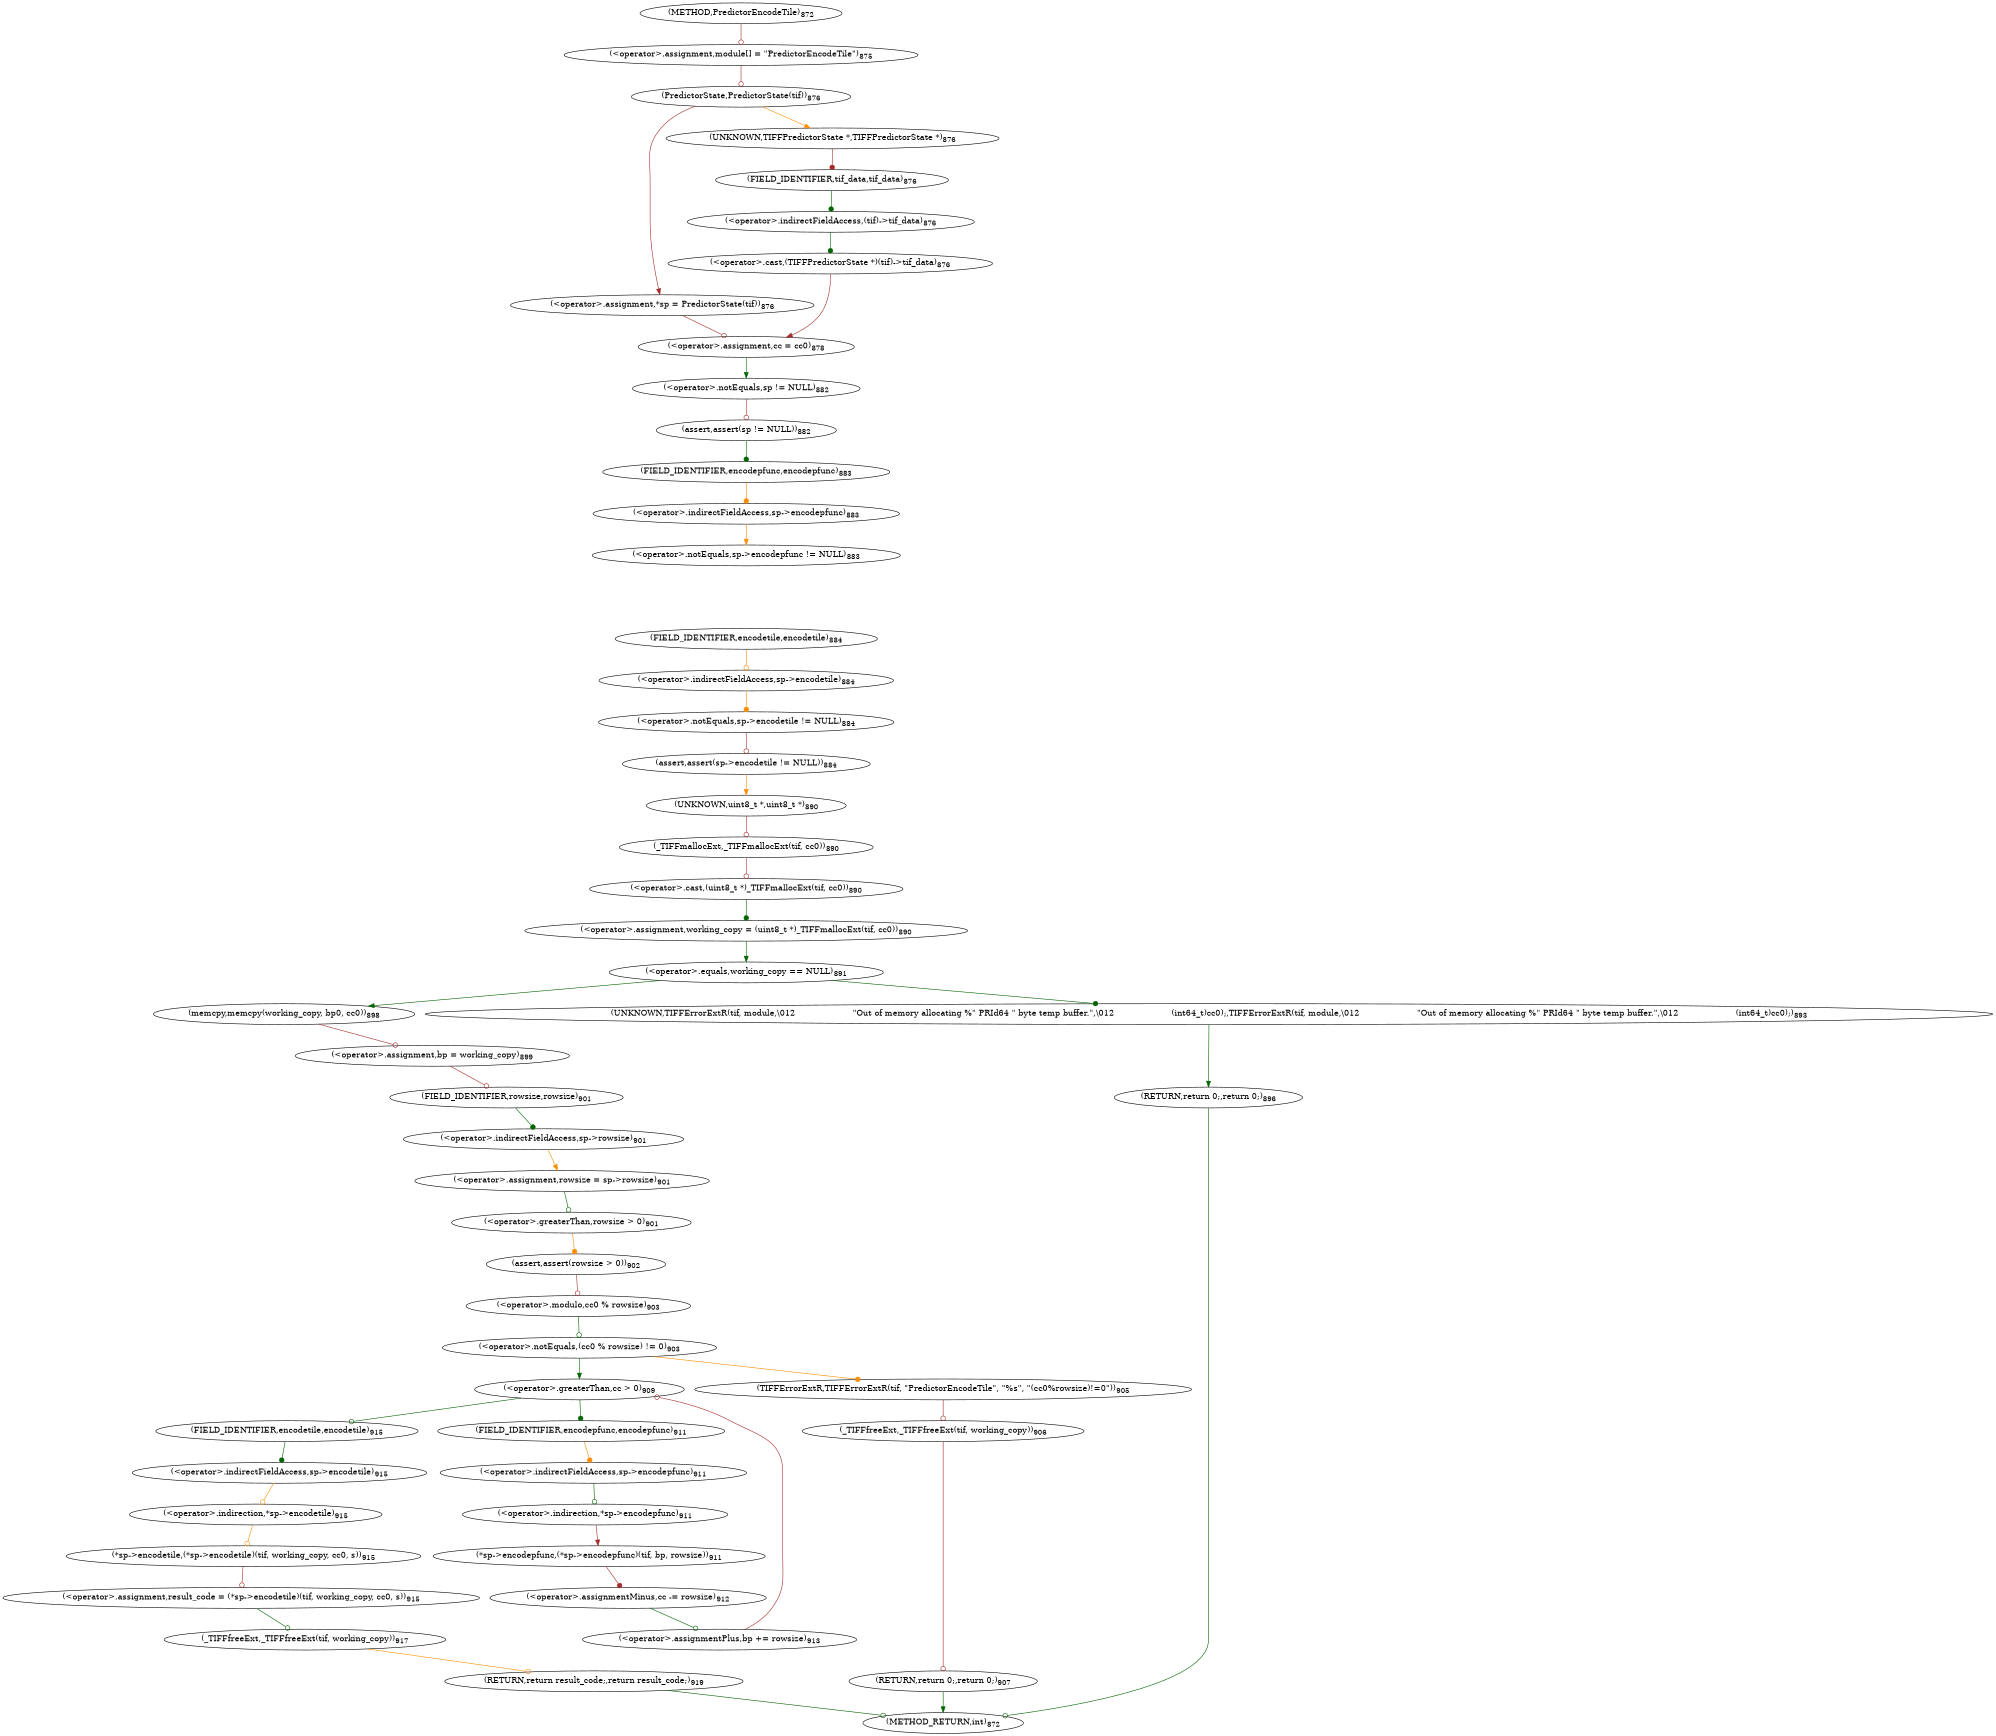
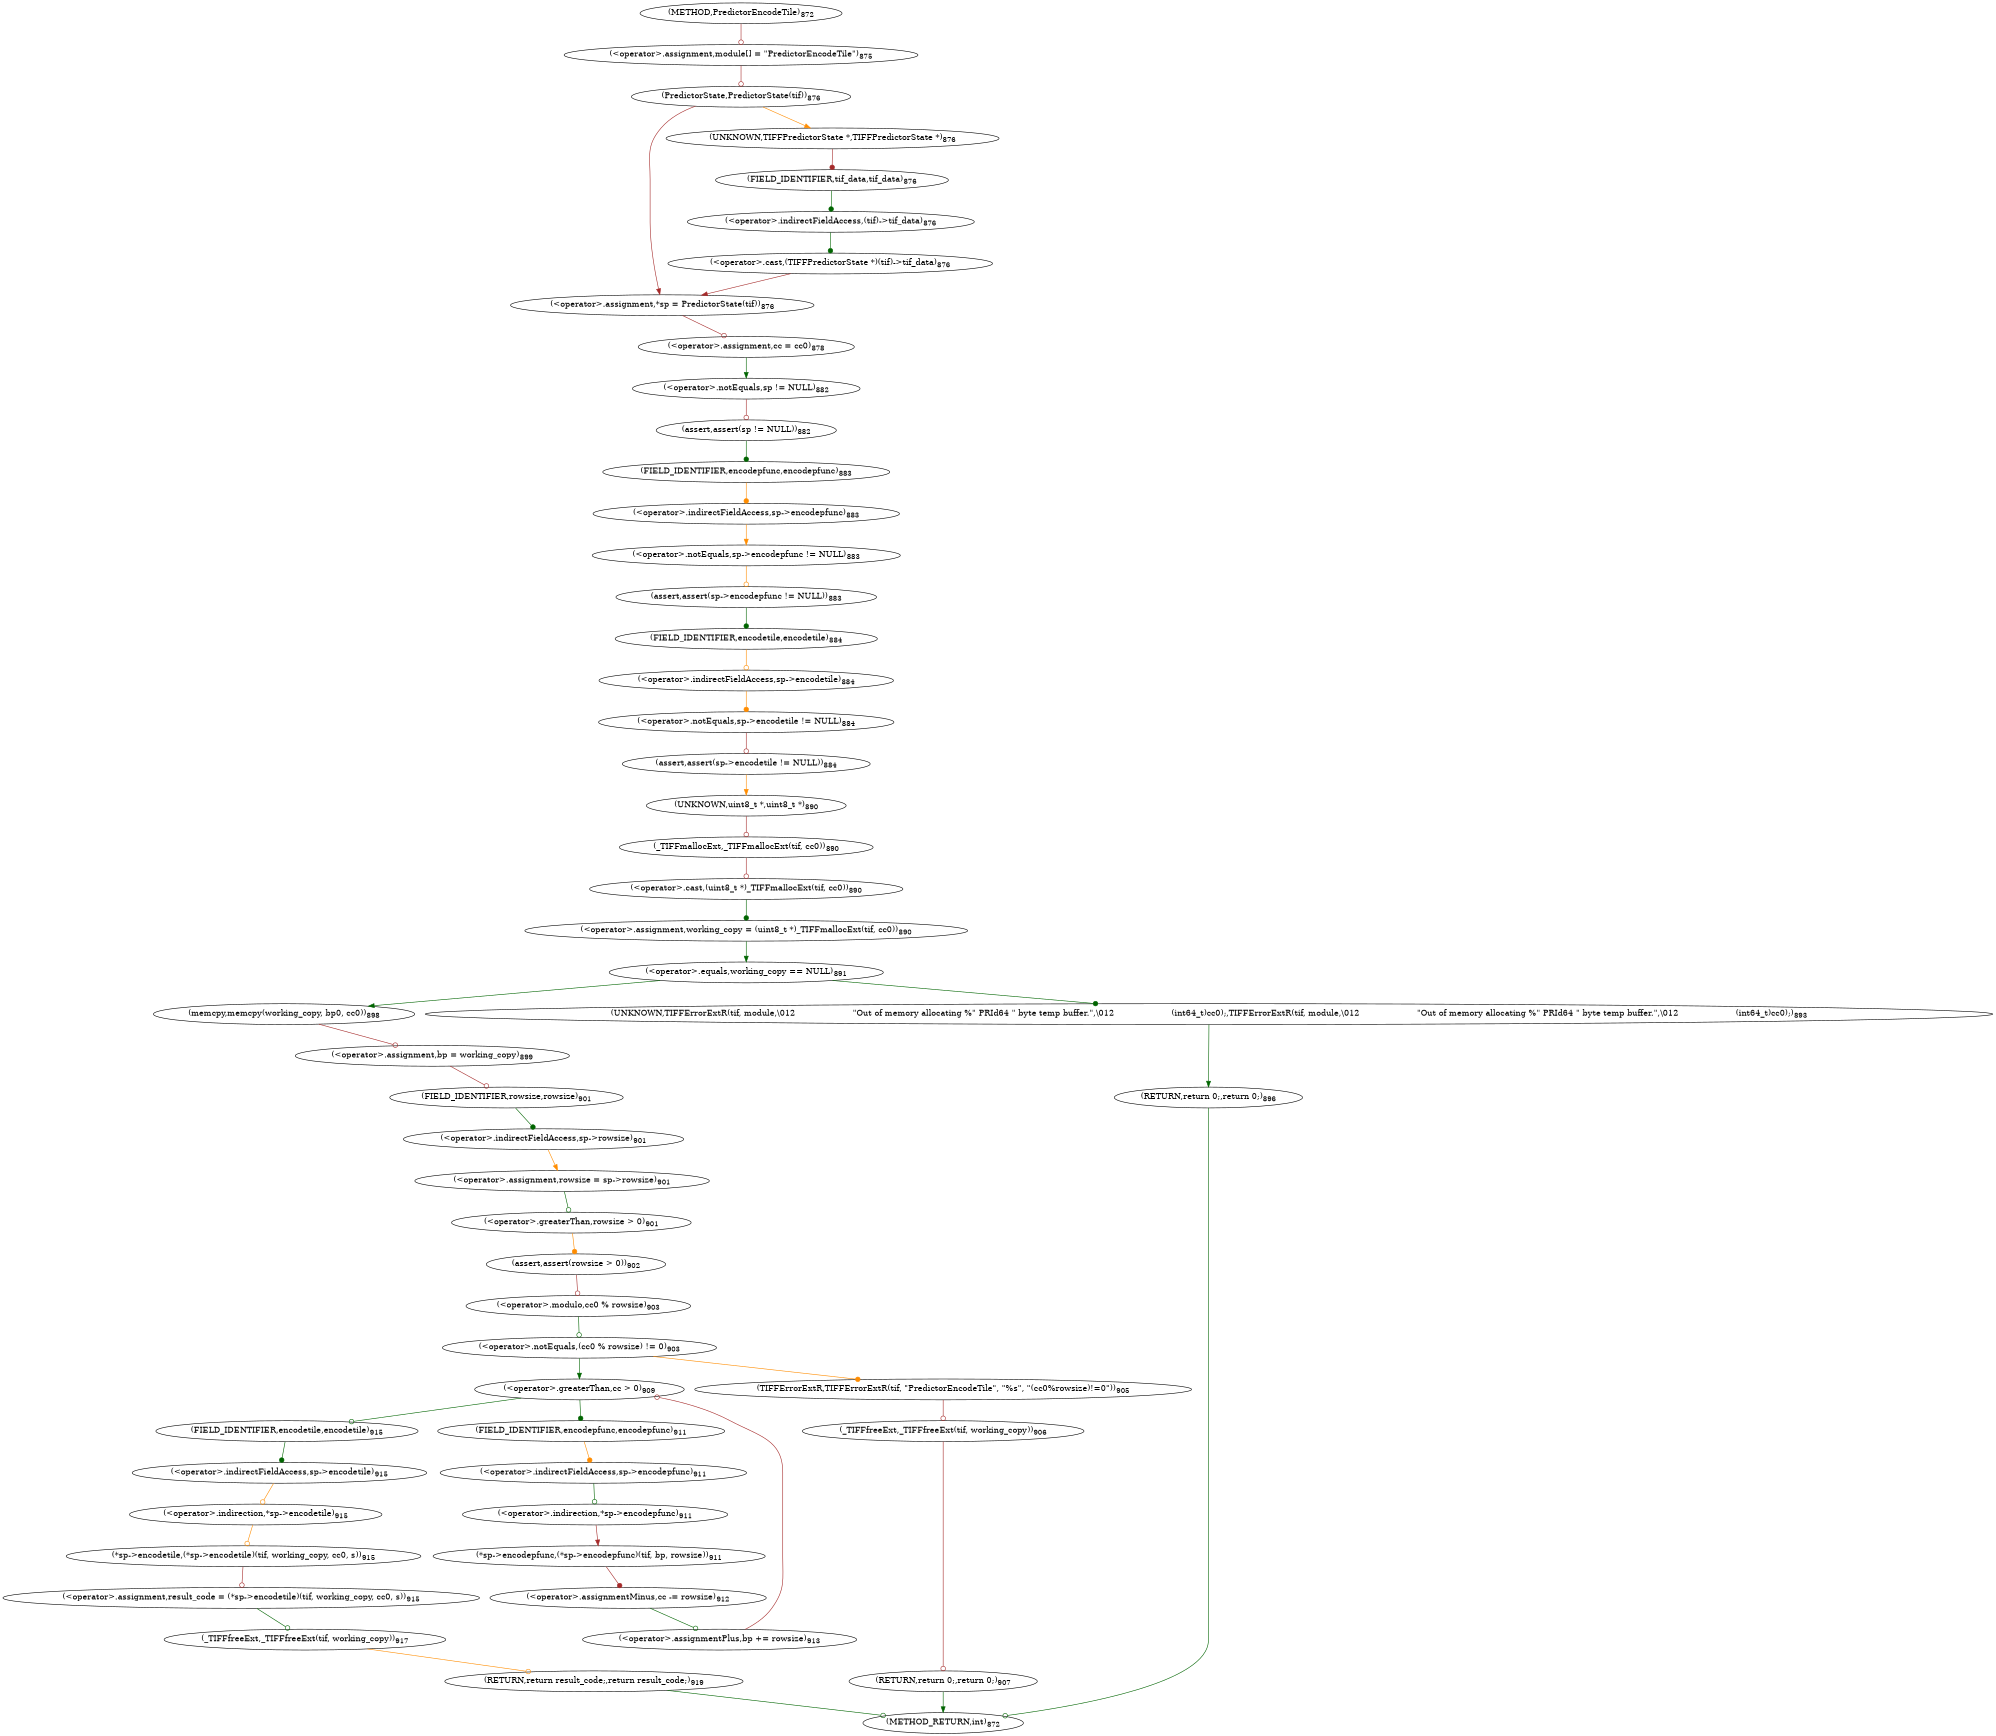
edge "(<operator>.cast,(TIFFPredictorState *)(tif)->tif_data)" -> "(<operator>.assignment,cc = cc0)": now "(<operator>.cast,(TIFFPredictorState *)(tif)->tif_data)" -> "(<operator>.assignment,*sp = PredictorState(tif))"
node "(assert,assert(sp->encodepfunc != NULL))": added
